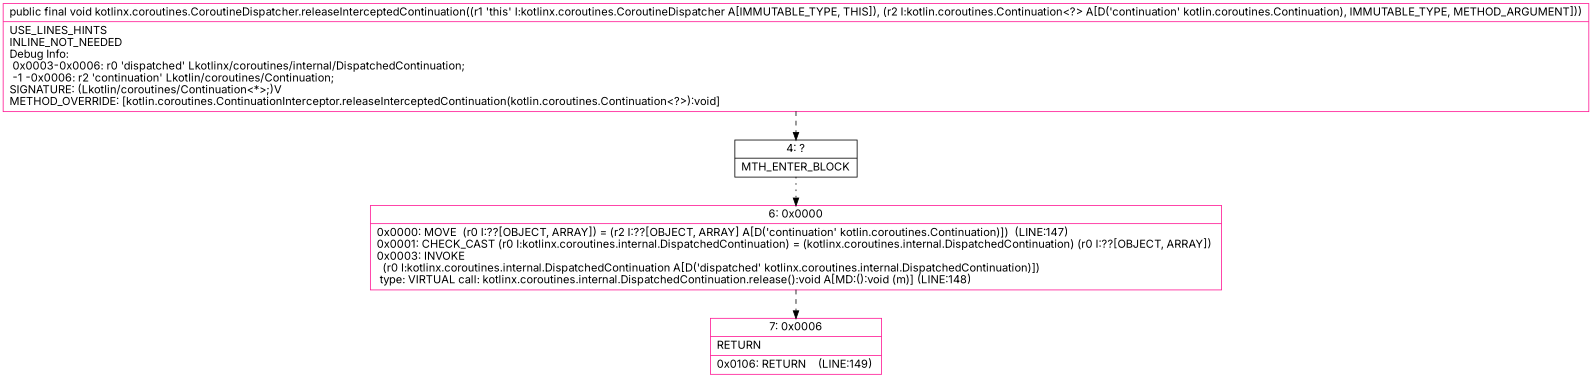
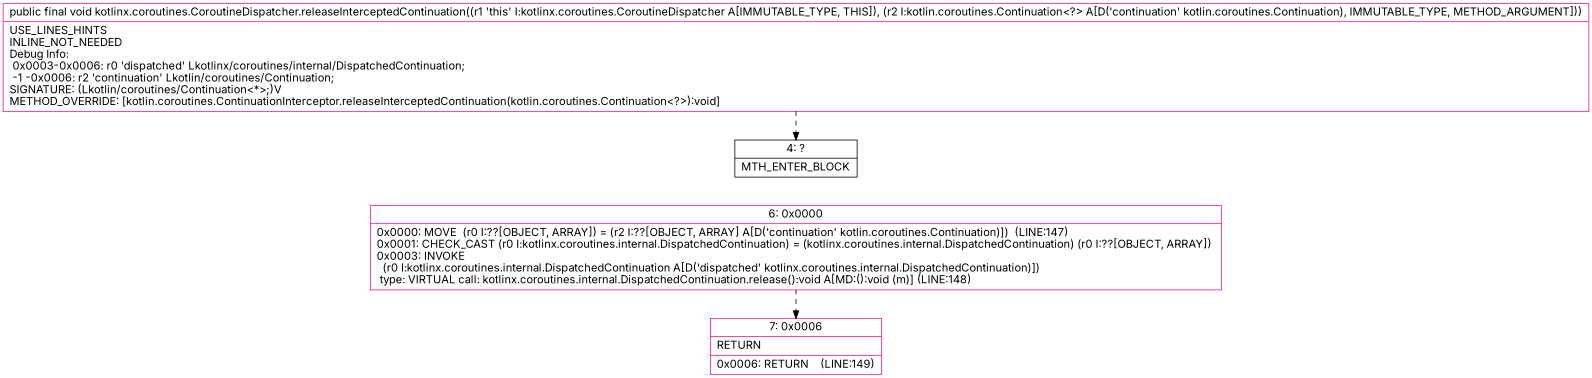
edge "4: ?" -> "6: 0x0000": removed
node "7: 0x0006": text "0x0106: RETURN    (LINE:149)" -> "0x0006: RETURN    (LINE:149)"
